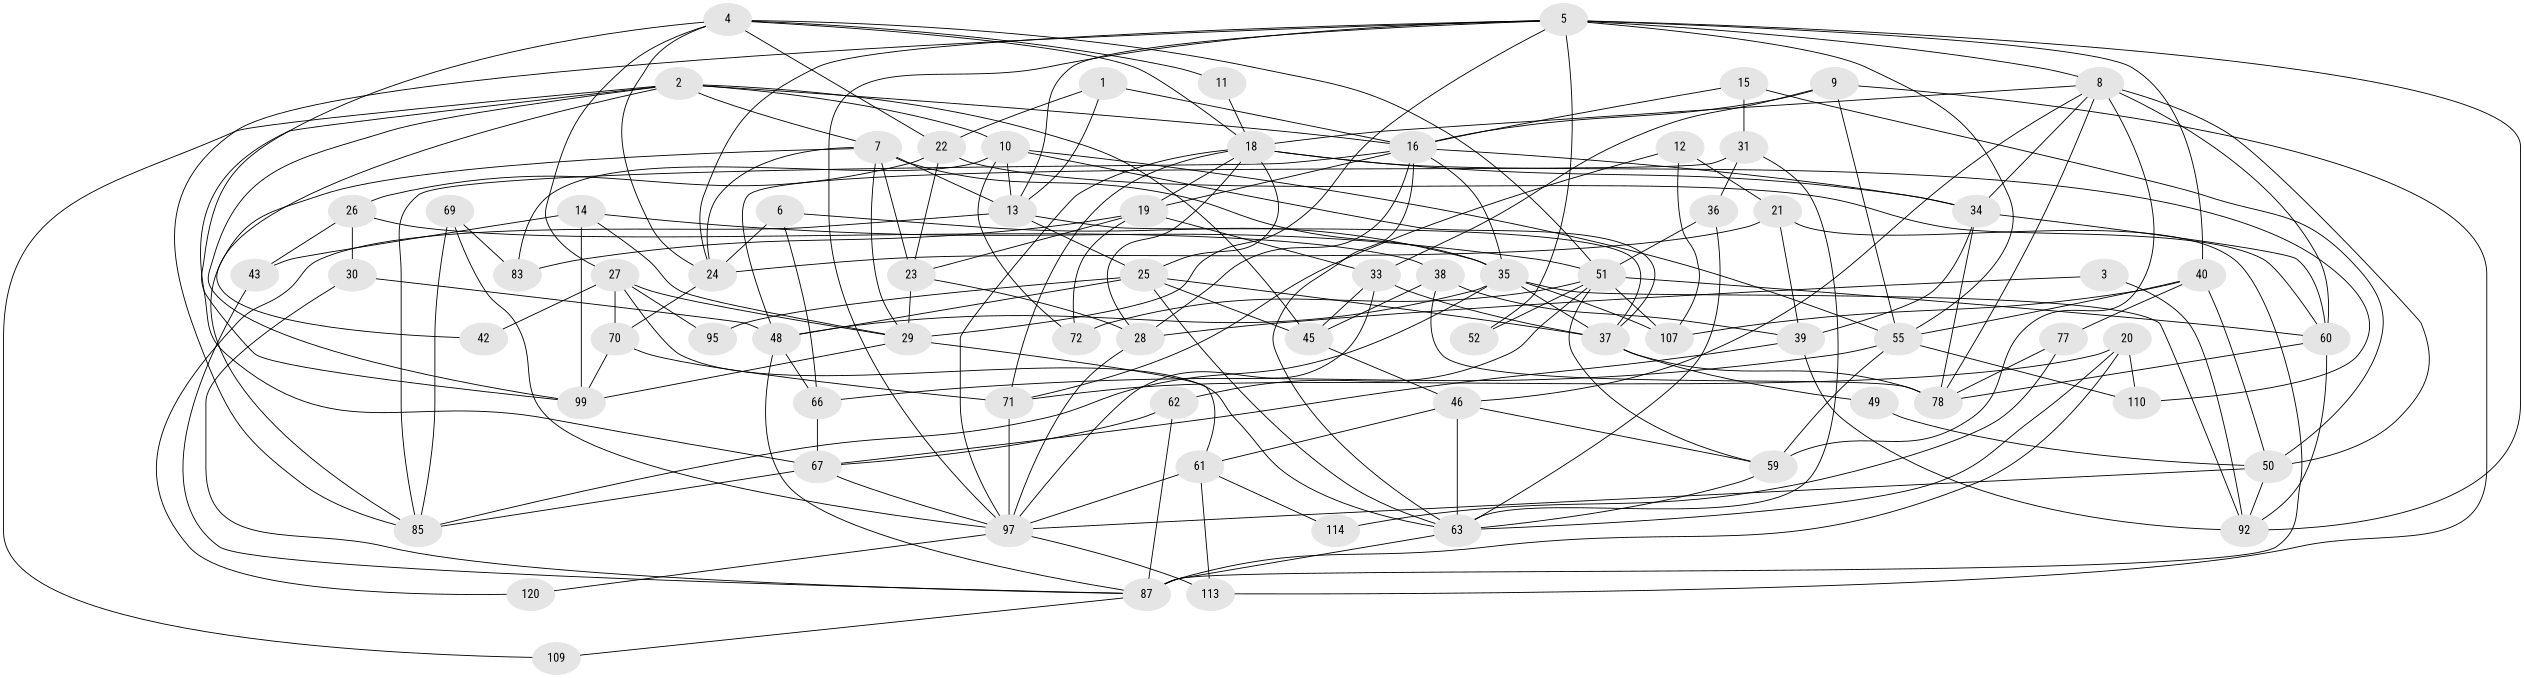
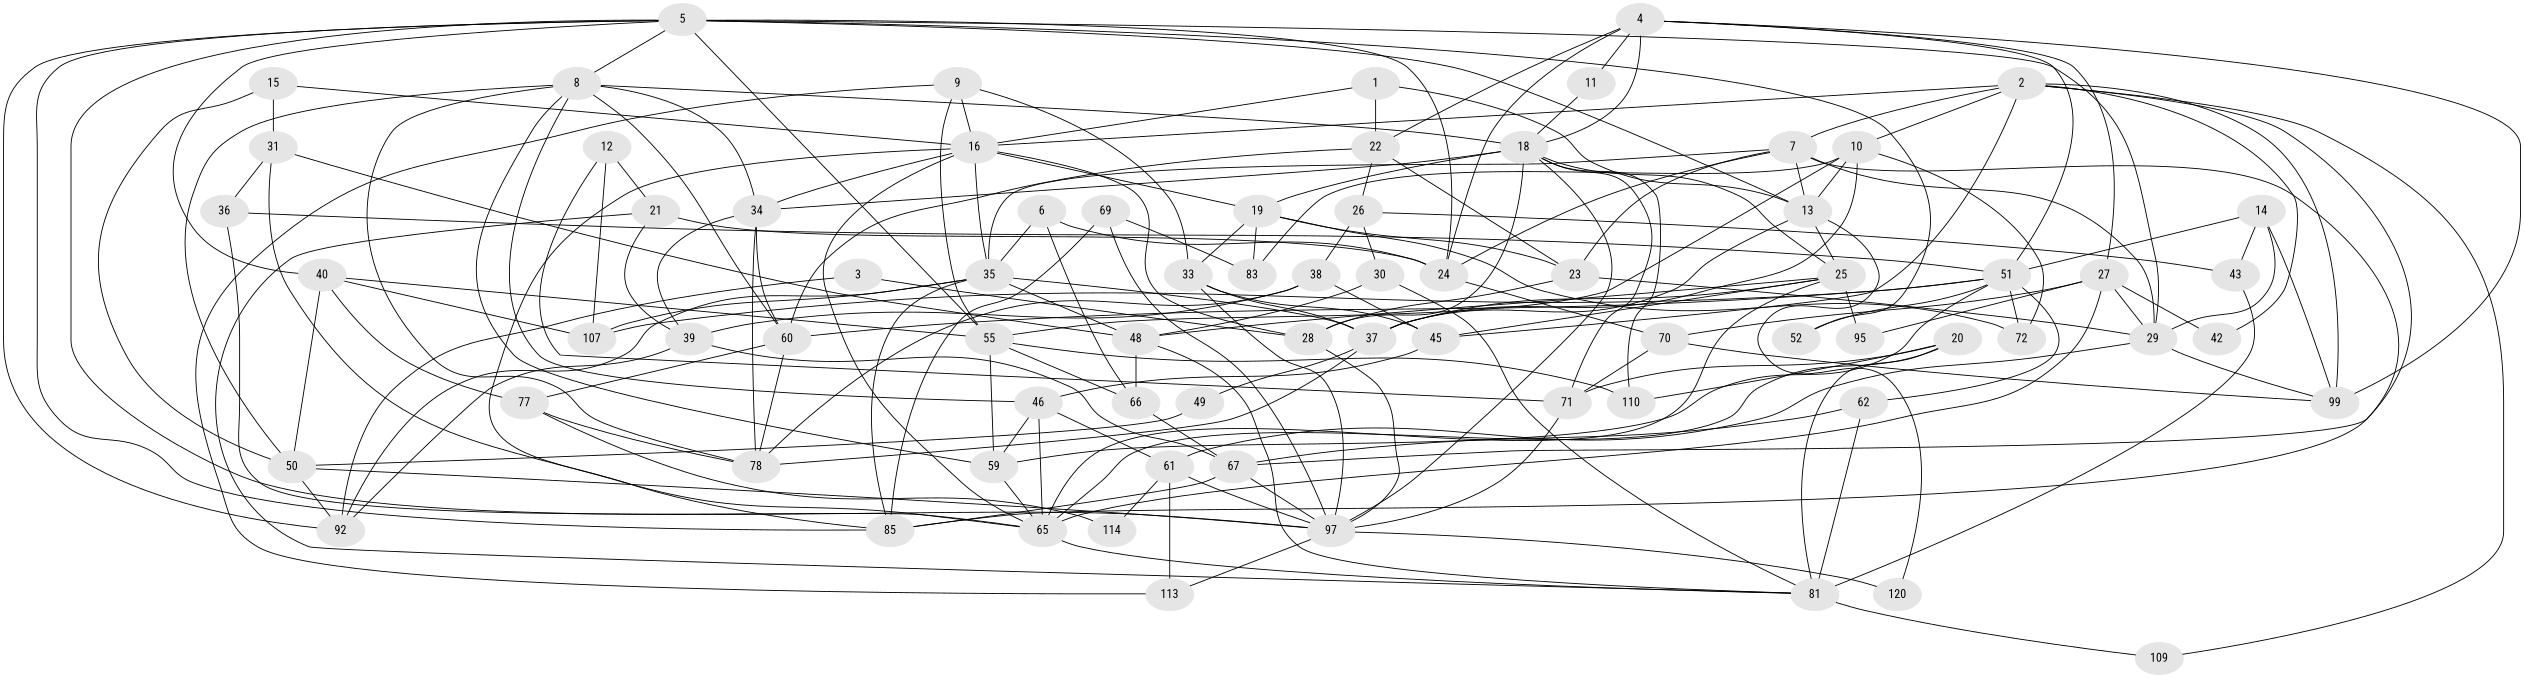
edge "60" -- "92": now "60" -- "77"
node "63": label "63" -> "65"
node "87": label "87" -> "81"
